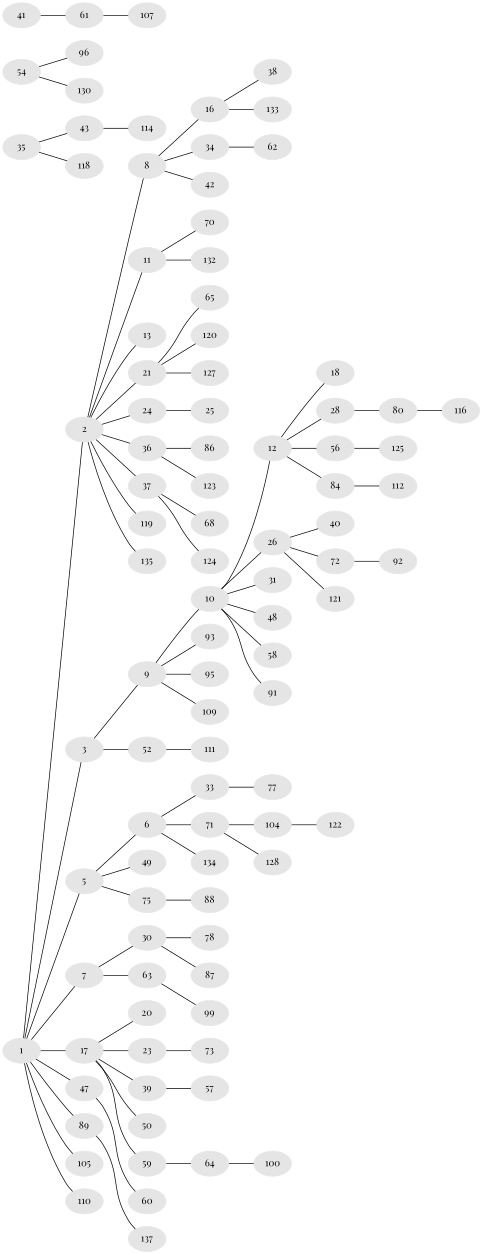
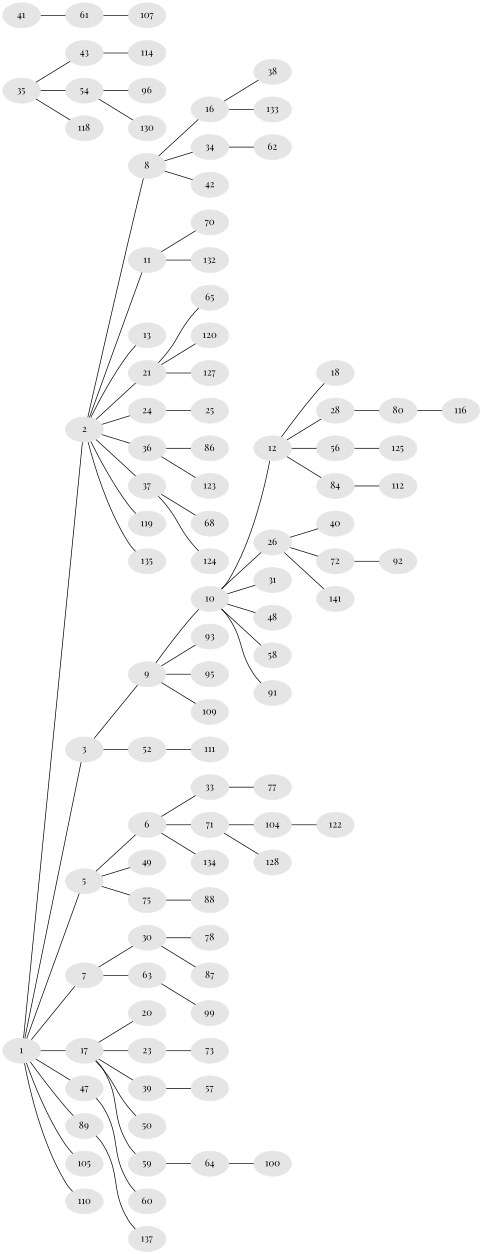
edge "35" -- "54": added
node "121": label "121" -> "141"
